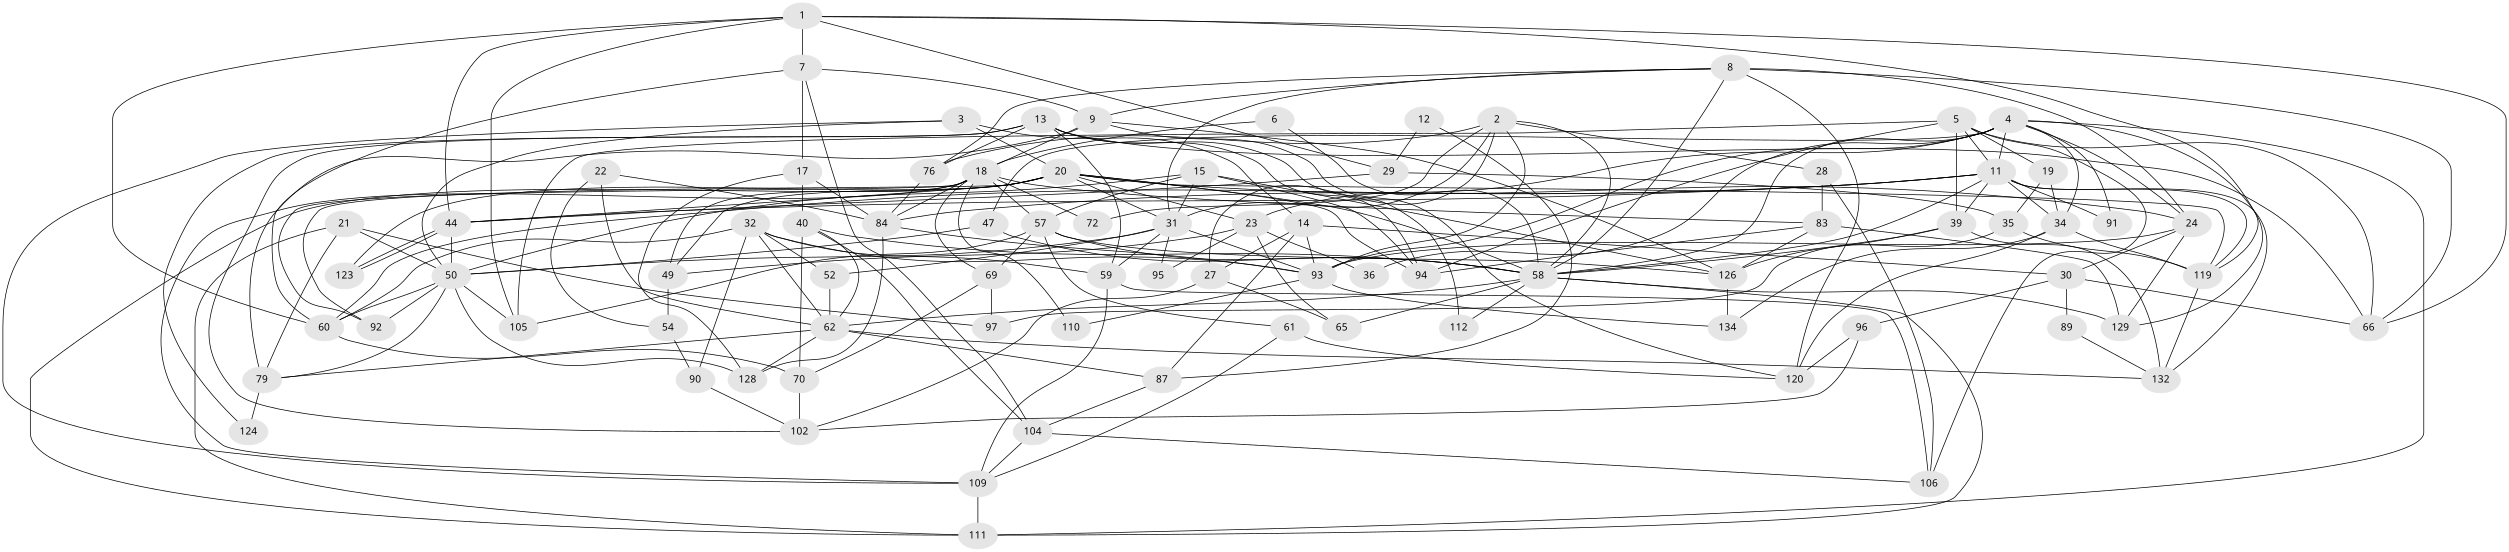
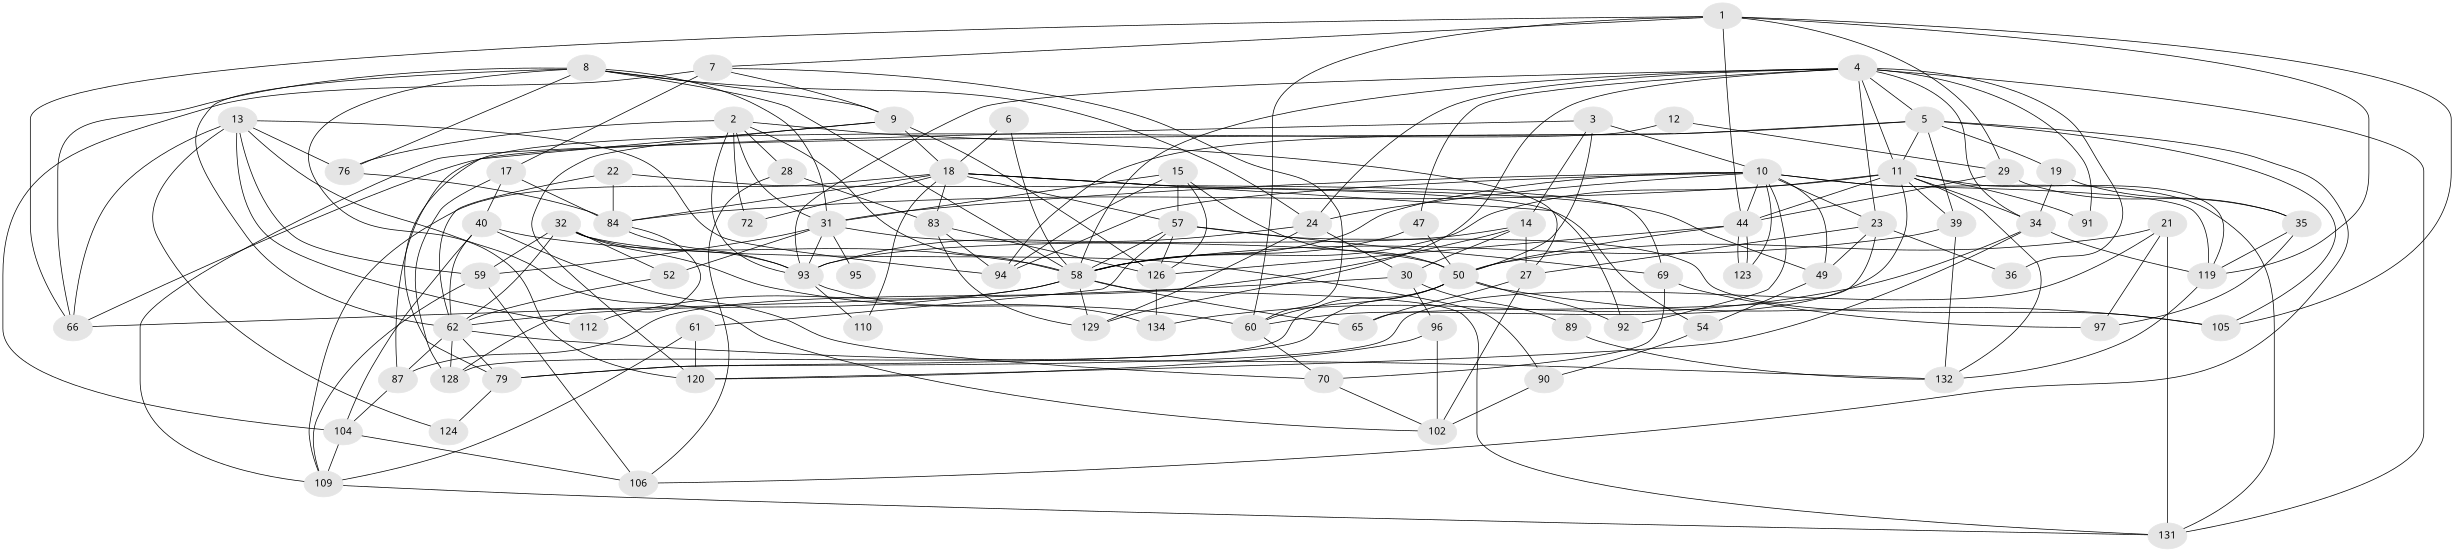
edge "4" -- "5": added
edge "8" -- "62": added
node "20": label "20" -> "10"
edge "39" -- "126": now "44" -- "126"
edge "23" -- "95": now "23" -- "27"
node "111": label "111" -> "131"
